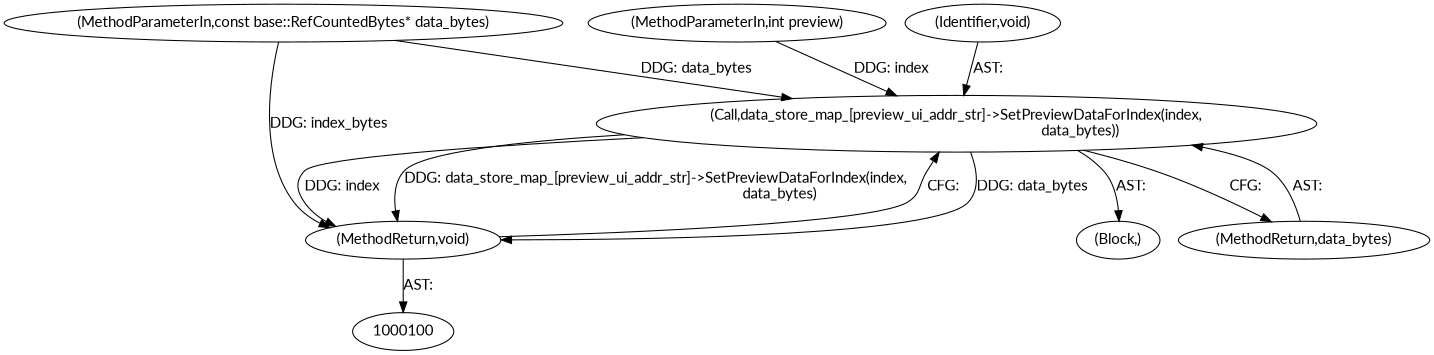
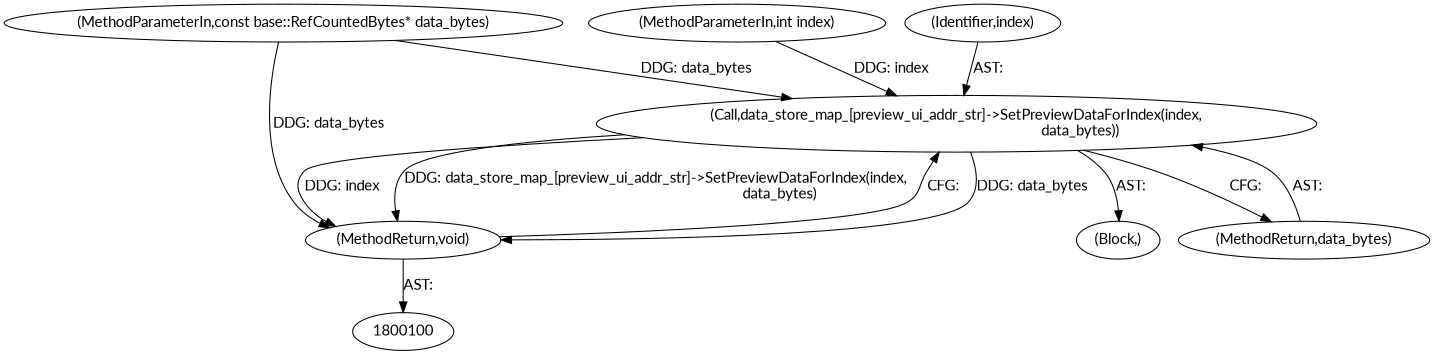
node "(MethodParameterIn,int preview)": label "(MethodParameterIn,int preview)" -> "(MethodParameterIn,int index)"
node "(Identifier,void)": label "(Identifier,void)" -> "(Identifier,index)"
edge "(MethodParameterIn,const base::RefCountedBytes* data_bytes)" -> "(MethodReturn,void)": label "DDG: index_bytes" -> "DDG: data_bytes"
node "1000100": label "1000100" -> "1800100"
